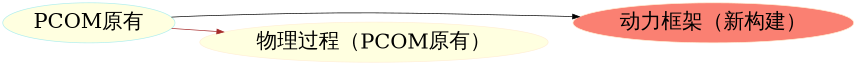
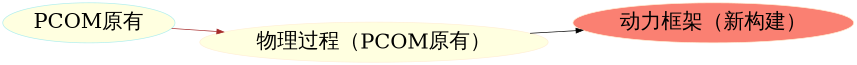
edge "PCOM原有" -> "动力框架（新构建）": now "物理过程（PCOM原有）" -> "动力框架（新构建）"
